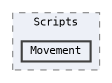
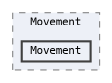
cluster "Scripts": label "Scripts" -> "Movement"
